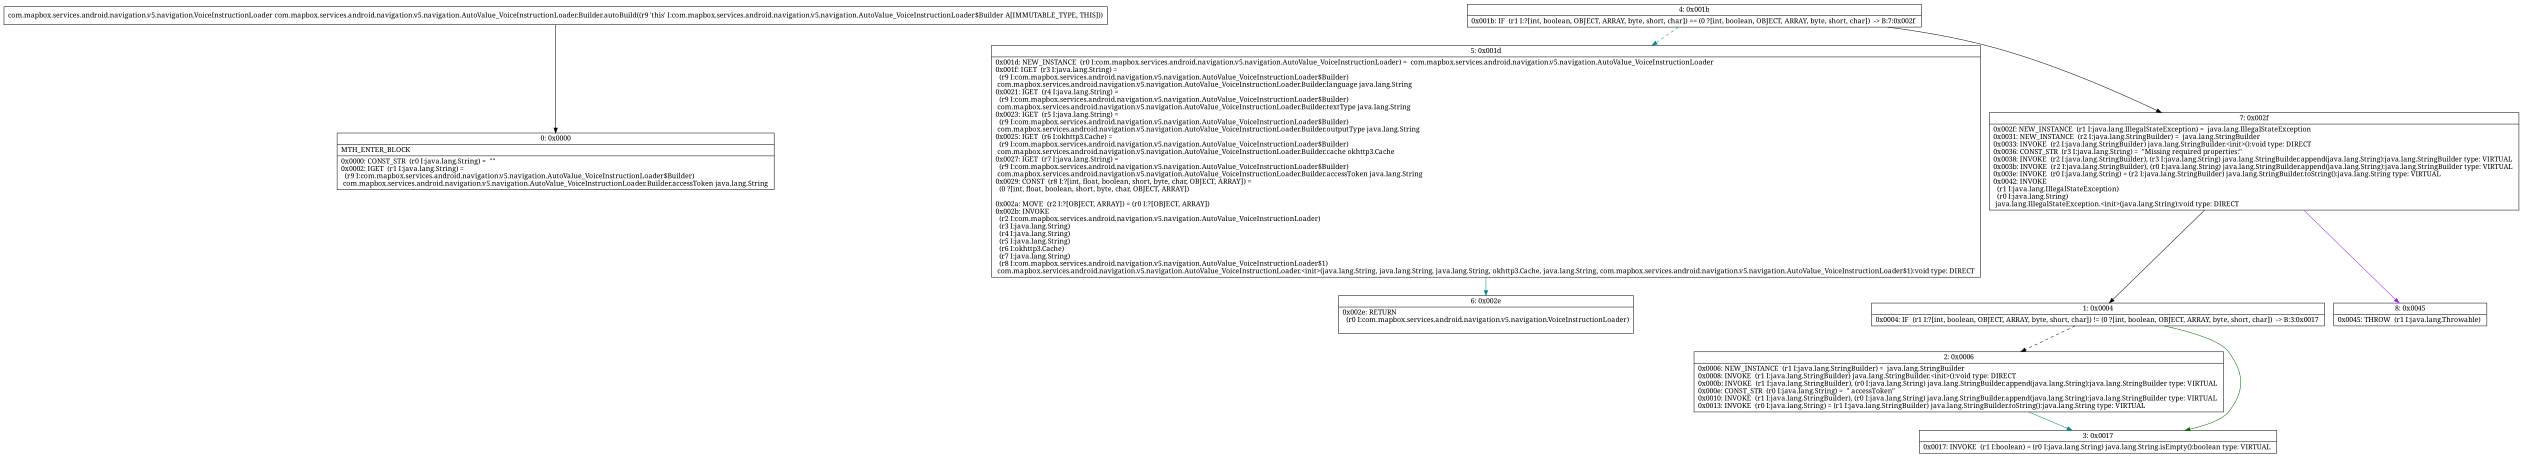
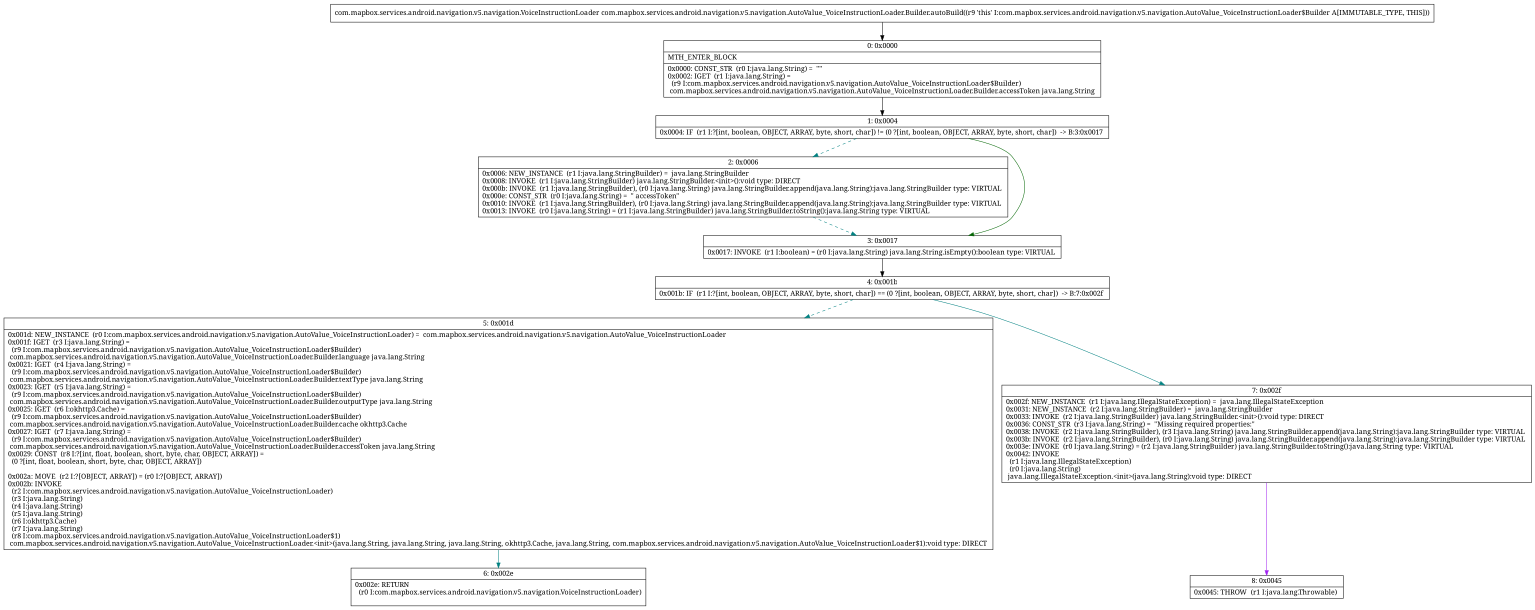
edge "4: 0x001b" -> "7: 0x002f": color black -> teal
edge "7: 0x002f" -> "1: 0x0004": now "0: 0x0000" -> "1: 0x0004"
edge "3: 0x0017" -> "4: 0x001b": added
edge "1: 0x0004" -> "2: 0x0006": color black -> teal
edge "2: 0x0006" -> "3: 0x0017": style solid -> dashed
